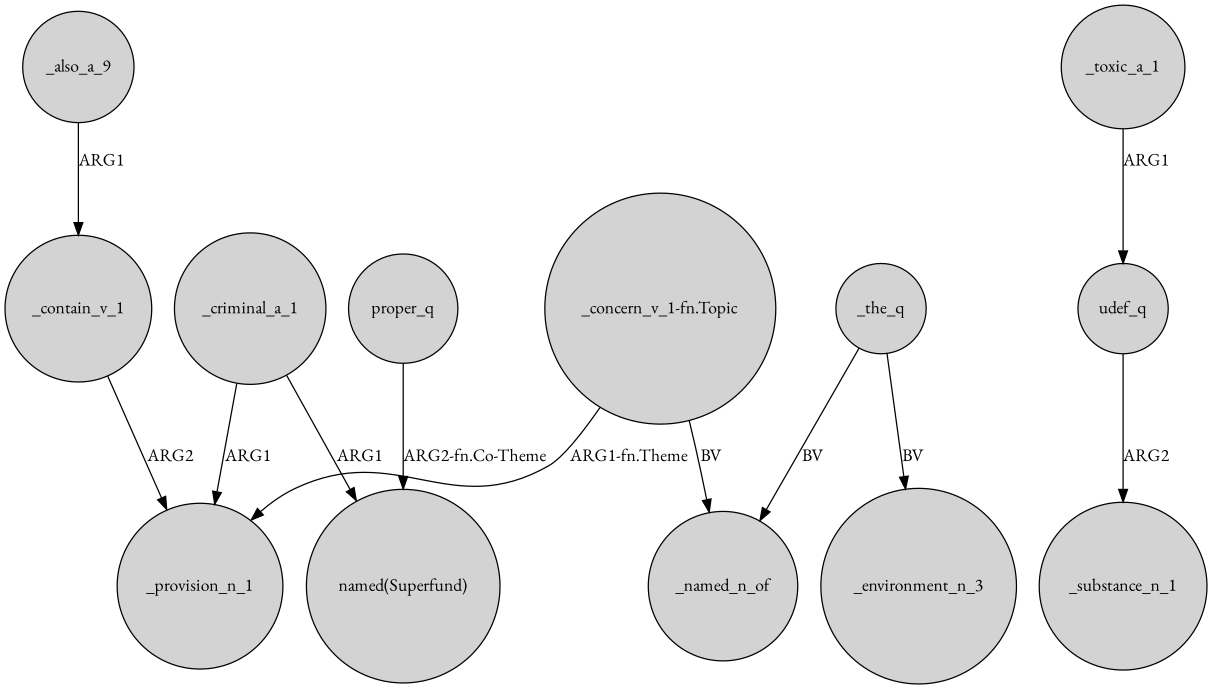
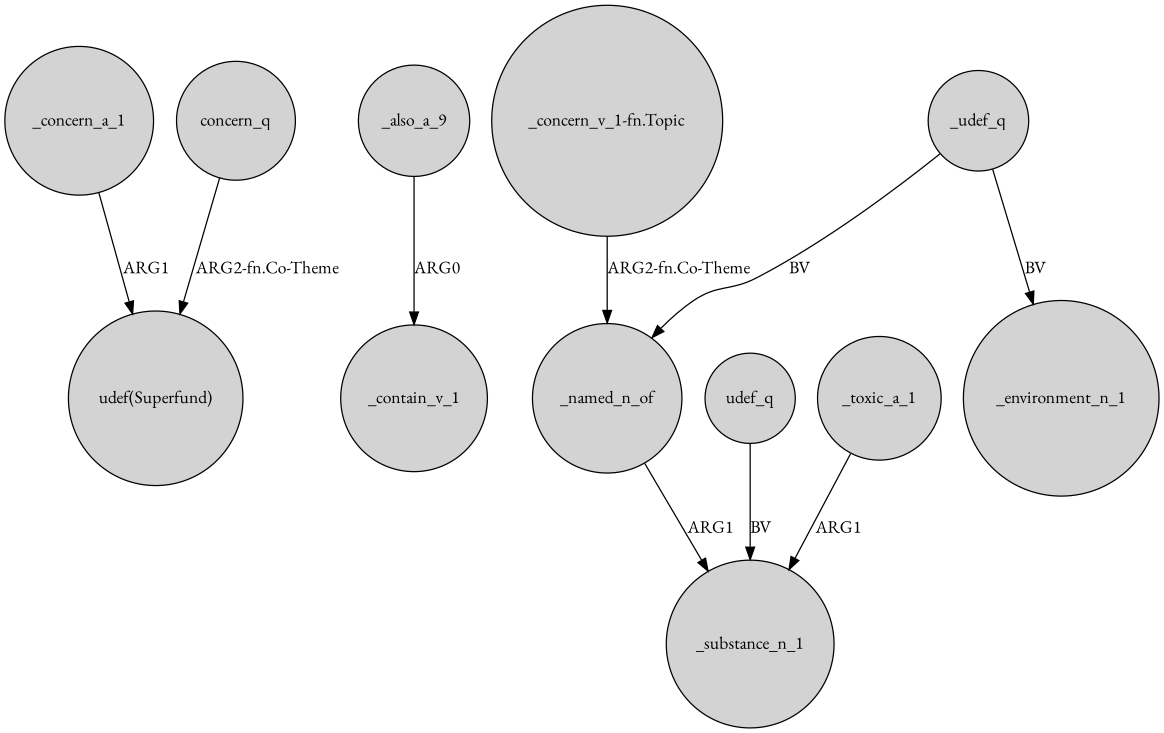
edge "_also_a_9" -> "_contain_v_1": label "ARG1" -> "ARG0"
edge "_toxic_a_1" -> "udef_q": now "_toxic_a_1" -> "_substance_n_1"
node "_criminal_a_1": label "_criminal_a_1" -> "_concern_a_1"
node "proper_q": label "proper_q" -> "concern_q"
node "_the_q": label "_the_q" -> "_udef_q"
edge "_concern_v_1-fn.Topic" -> "_named_n_of": label "BV" -> "ARG2-fn.Co-Theme"
edge "udef_q" -> "_substance_n_1": label "ARG2" -> "BV"
edge "_named_n_of" -> "_substance_n_1": added, label "ARG1"
node "_provision_n_1": removed
node "named(Superfund)": label "named(Superfund)" -> "udef(Superfund)"
node "_environment_n_3": label "_environment_n_3" -> "_environment_n_1"
